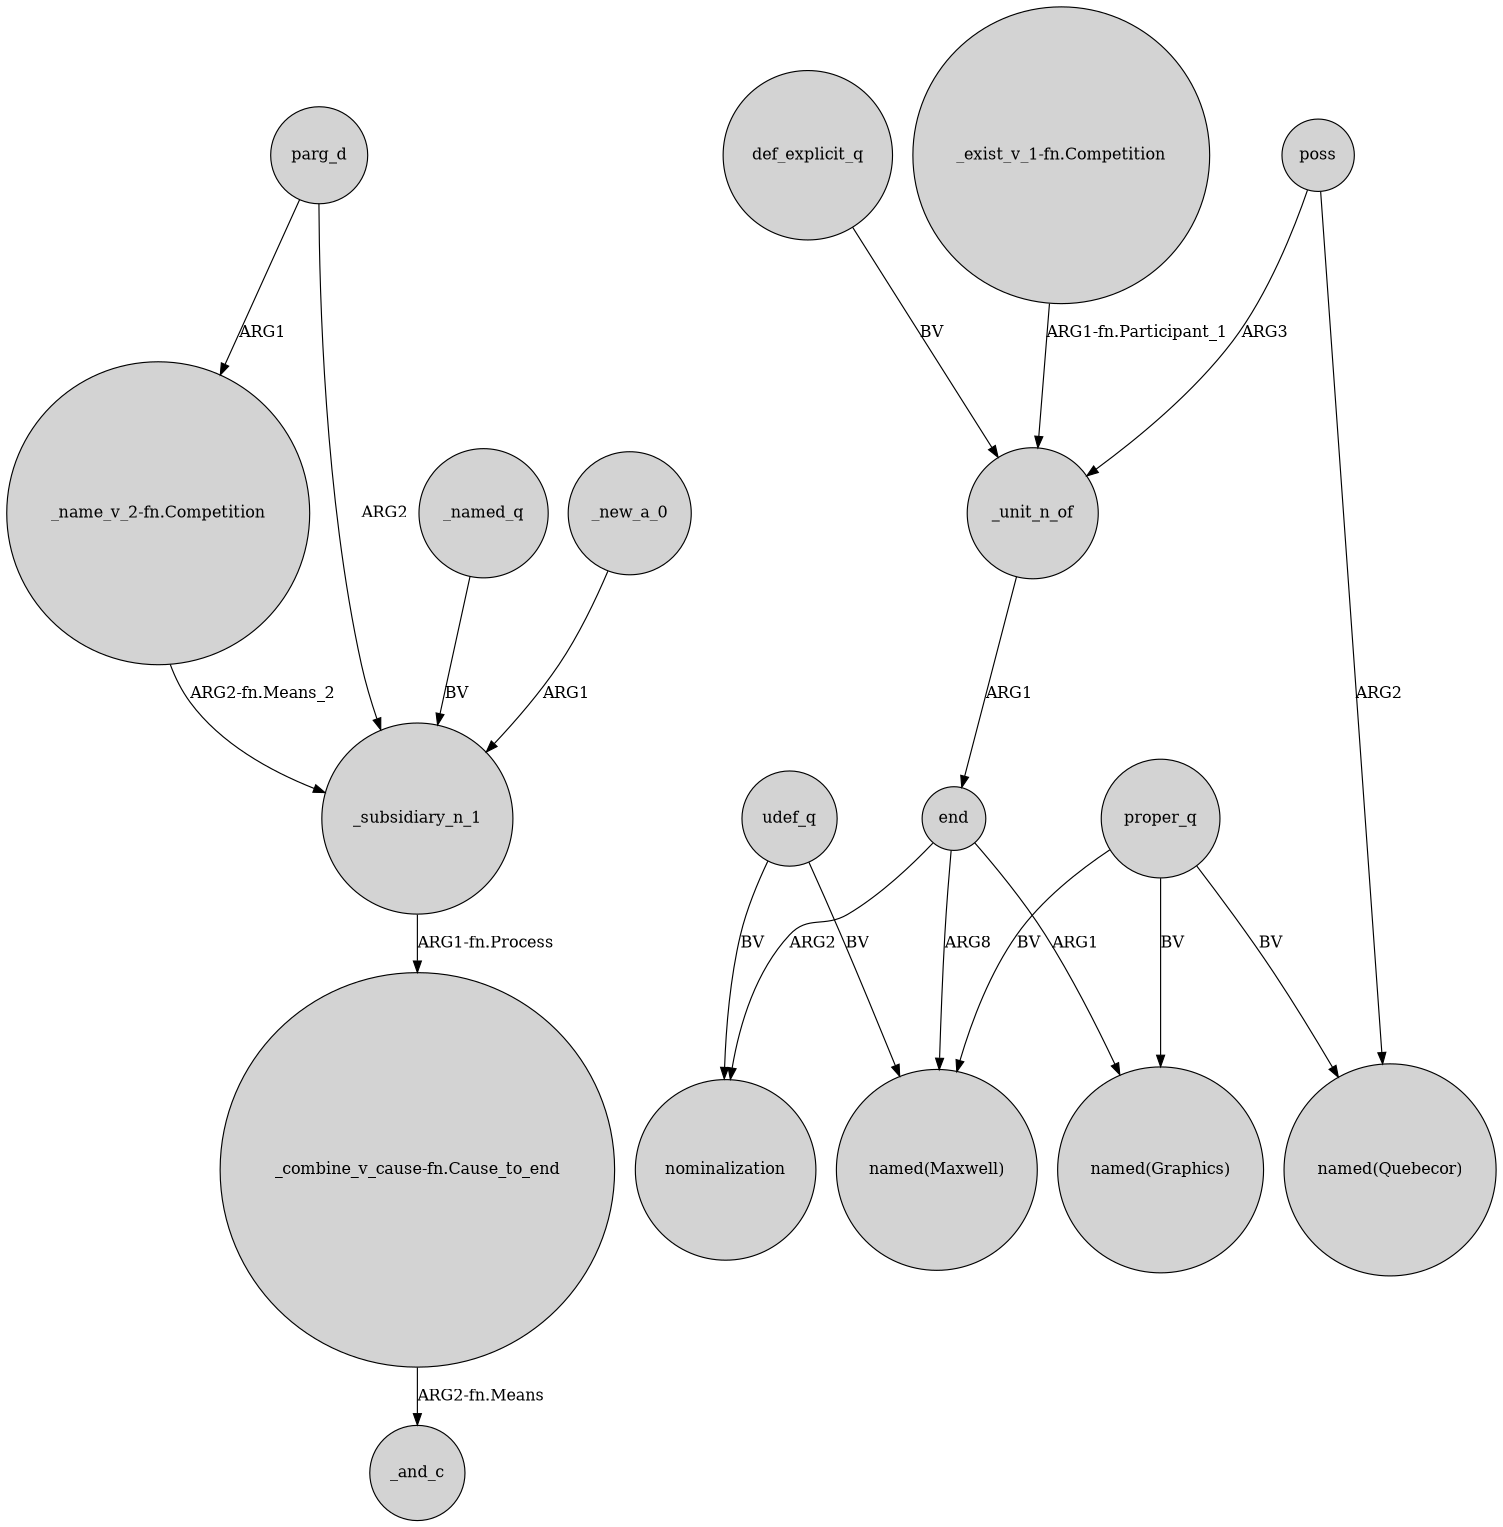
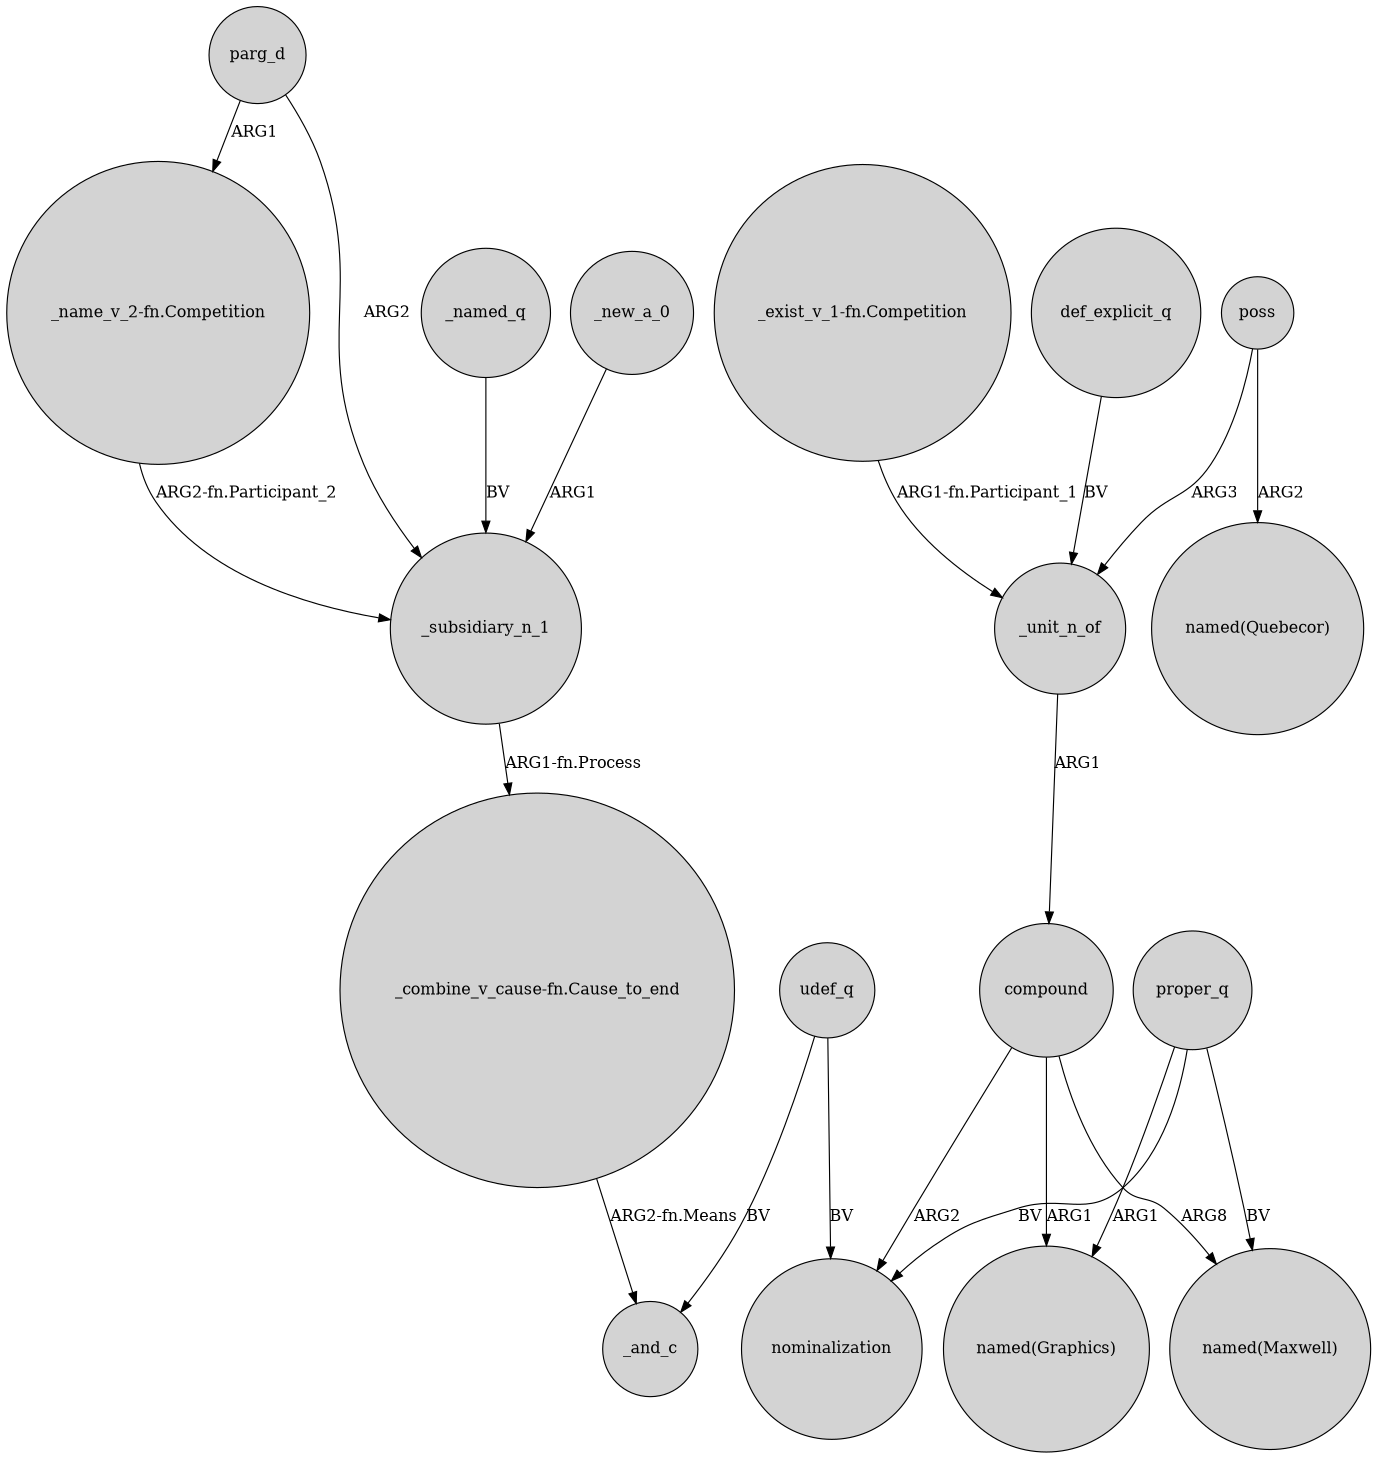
edge "_name_v_2-fn.Competition" -> "_subsidiary_n_1": label "ARG2-fn.Means_2" -> "ARG2-fn.Participant_2"
node "end": label "end" -> "compound"
edge "proper_q" -> "named(Graphics)": label "BV" -> "ARG1"
edge "udef_q" -> "named(Maxwell)": now "udef_q" -> "_and_c"
edge "proper_q" -> "named(Quebecor)": now "proper_q" -> "nominalization"
